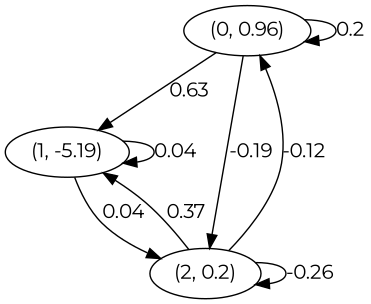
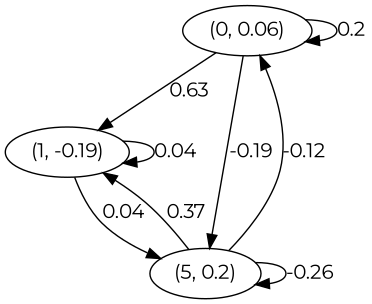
node "(0, 0.96)": label "(0, 0.96)" -> "(0, 0.06)"
node "(1, -5.19)": label "(1, -5.19)" -> "(1, -0.19)"
node "(2, 0.2)": label "(2, 0.2)" -> "(5, 0.2)"
